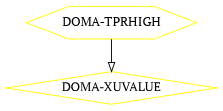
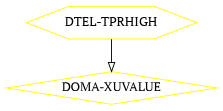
node "DOMA-TPRHIGH": label "DOMA-TPRHIGH" -> "DTEL-TPRHIGH"
